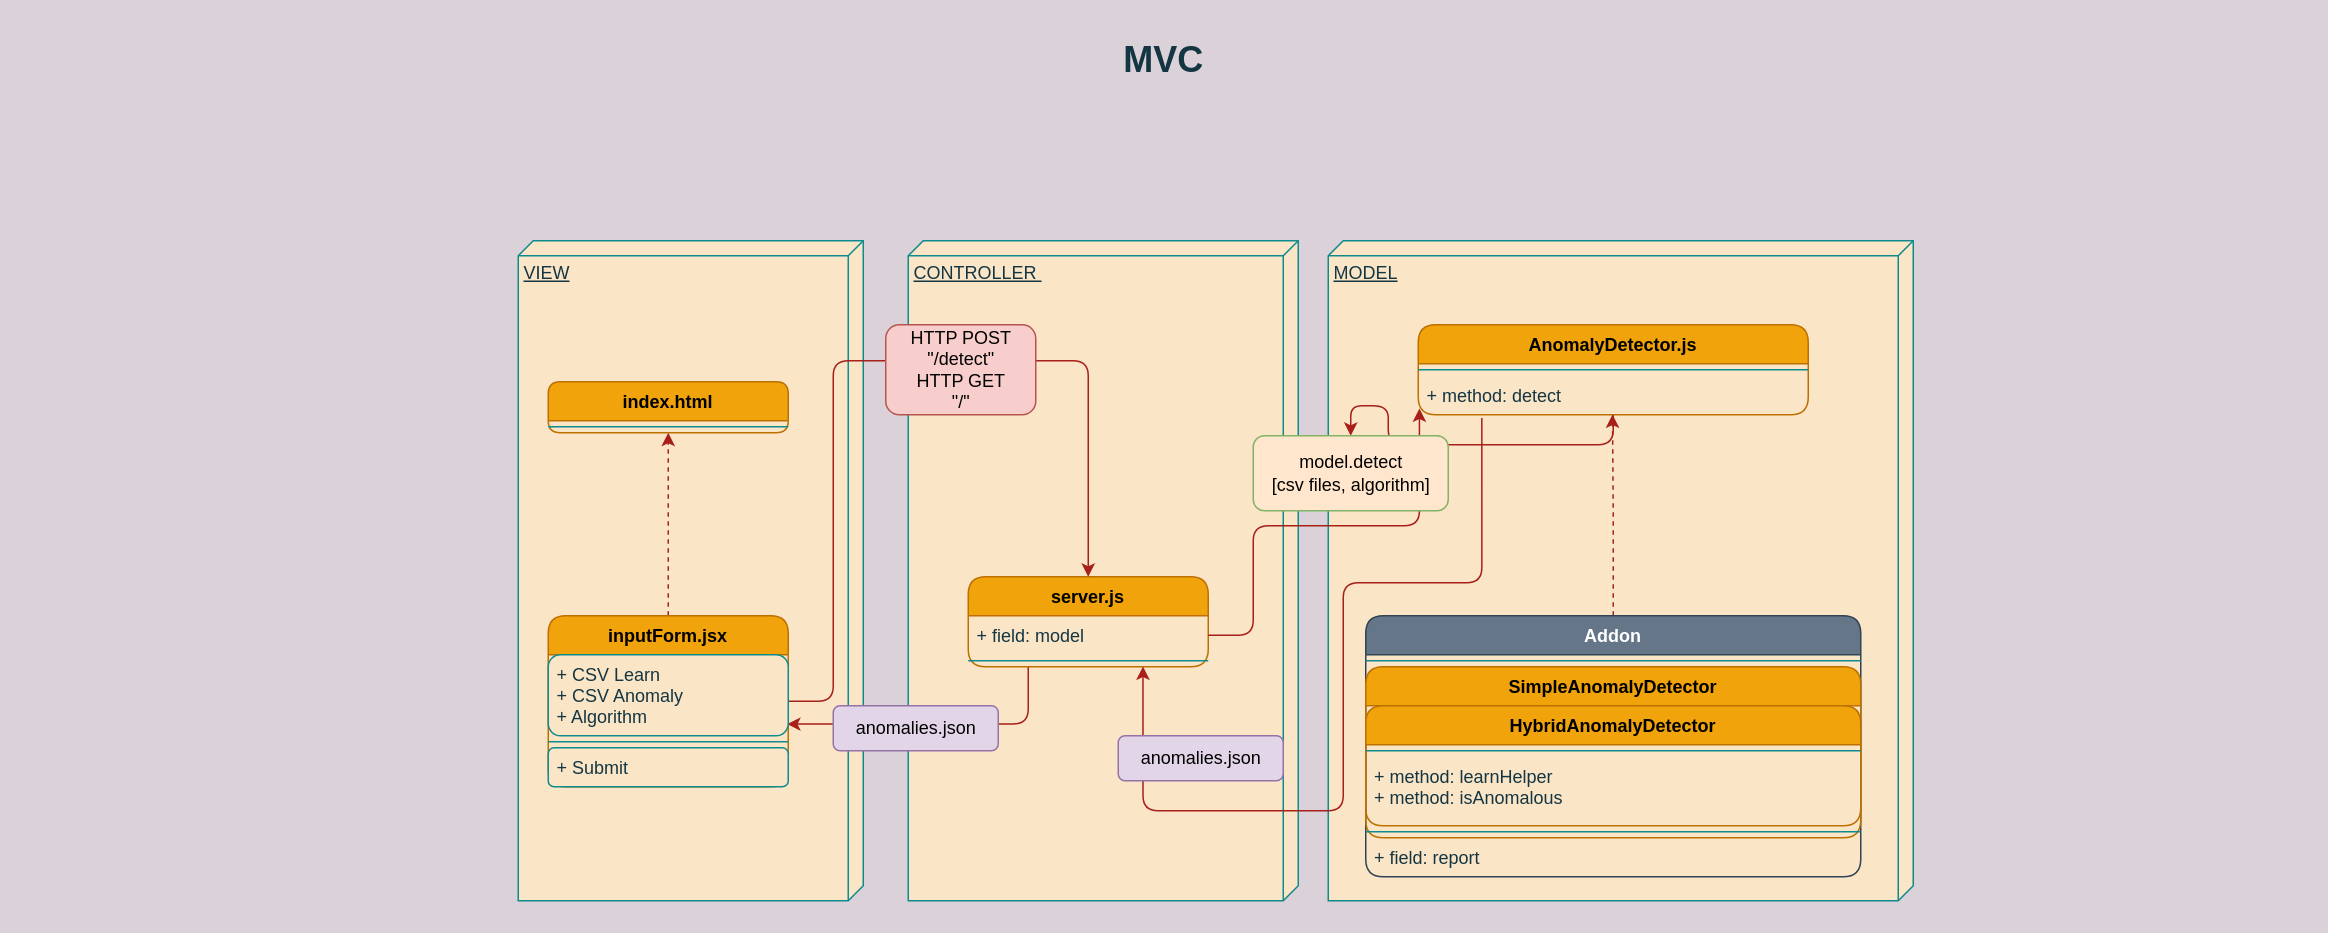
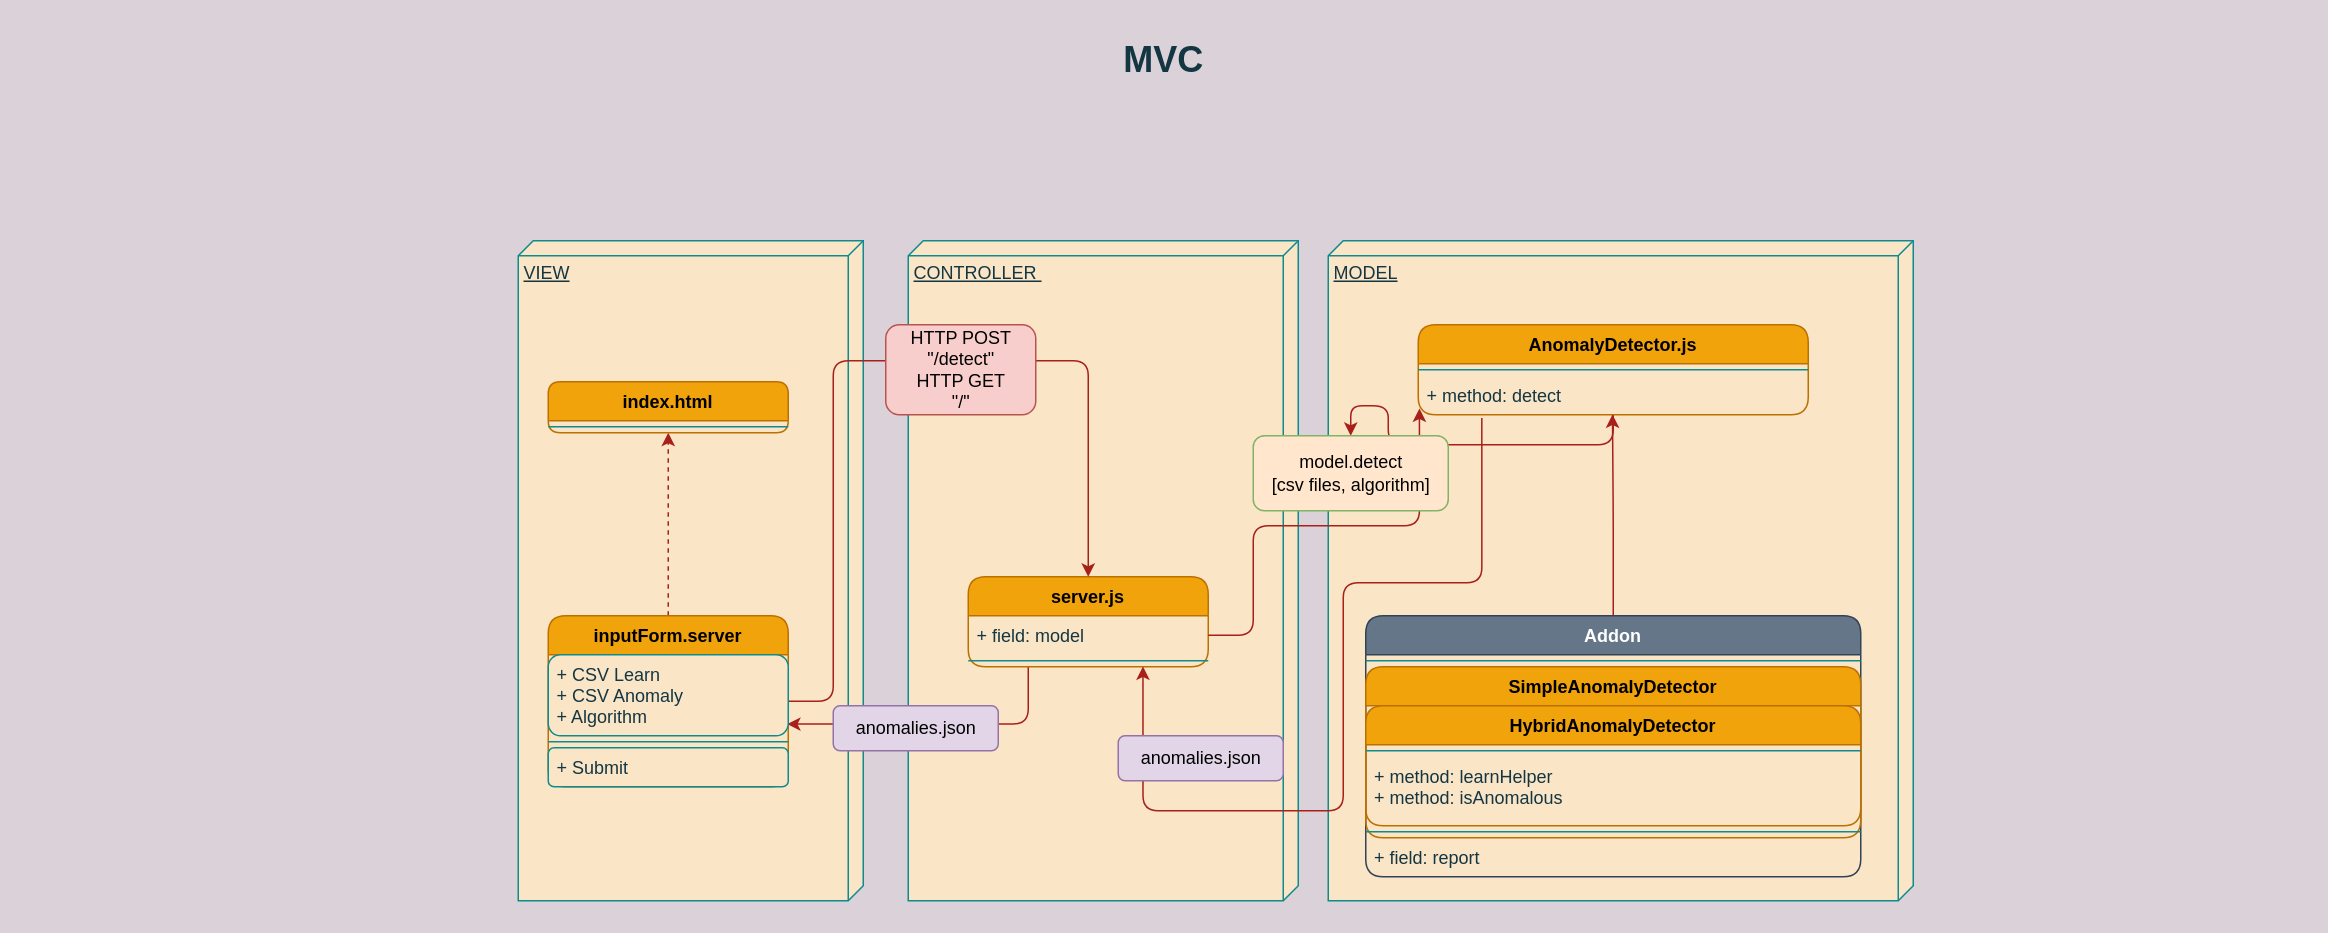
edge "Addon" -> "+ method: detect": style dashed -> solid
node "inputForm.jsx": label "inputForm.jsx" -> "inputForm.server"
